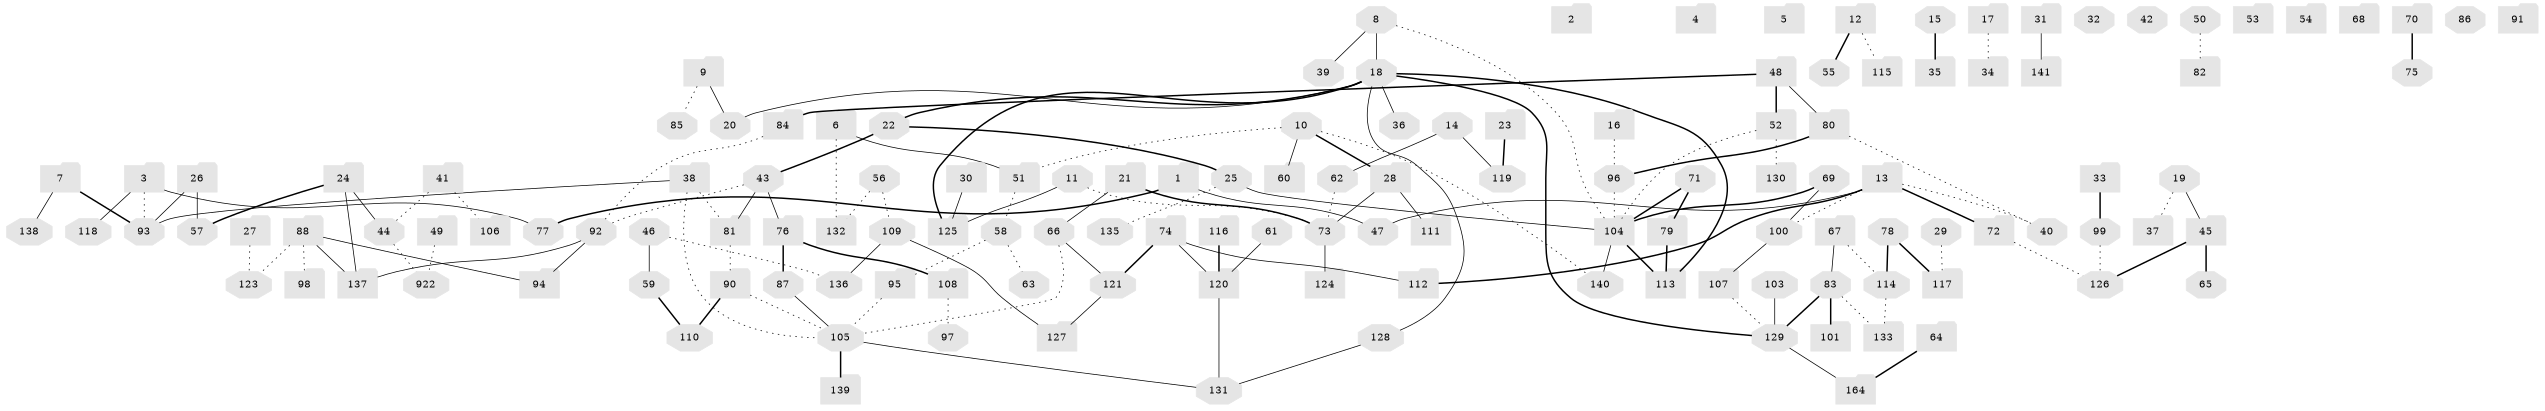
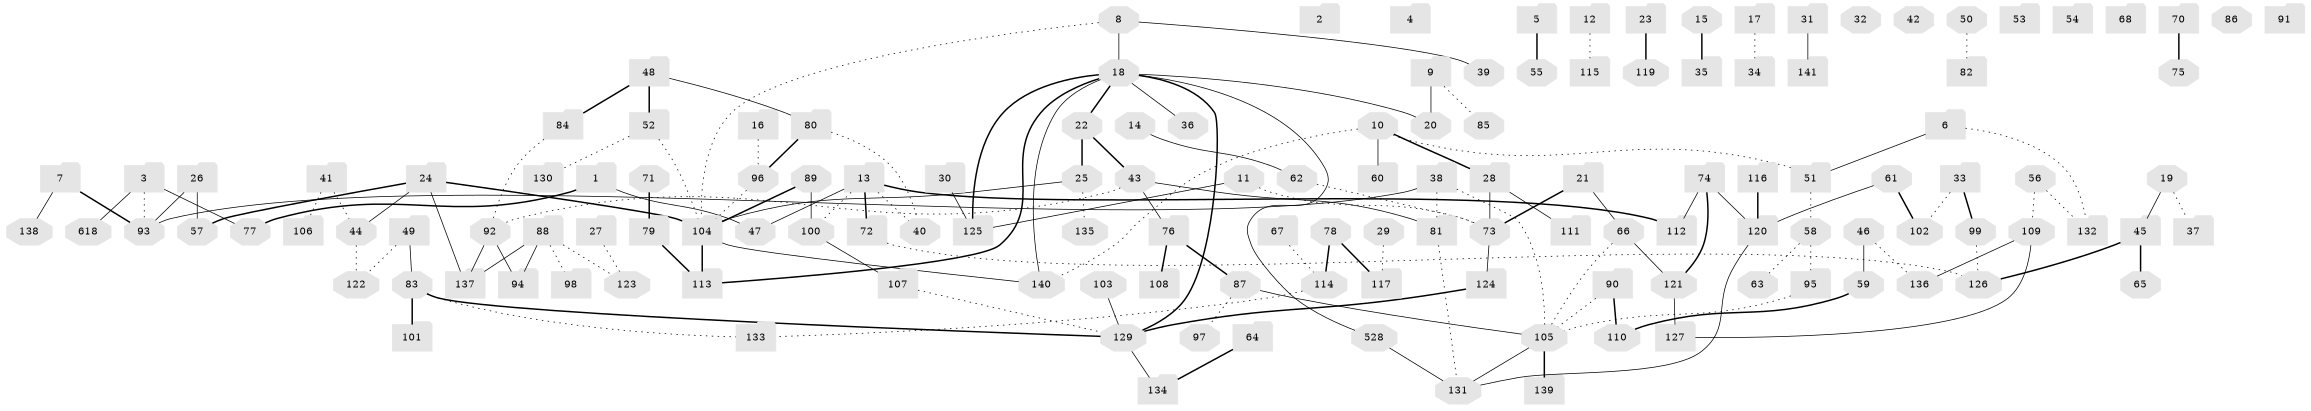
edge "12" -- "55": now "5" -- "55"
edge "14" -- "119": removed
edge "18" -- "140": added
node "69": label "69" -> "89"
edge "71" -- "104": now "24" -- "104"
node "118": label "118" -> "618"
node "102": added
edge "81" -- "90": now "81" -- "131"
edge "67" -- "83": now "49" -- "83"
node "922": label "922" -> "122"
edge "124" -- "129": added
edge "108" -- "97": now "87" -- "97"
node "128": label "128" -> "528"
node "164": label "164" -> "134"
